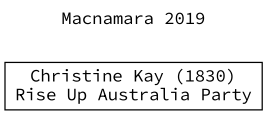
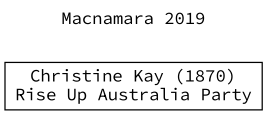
node "Christine Kay (1830) Rise Up Australia Party": label "Christine Kay (1830) Rise Up Australia Party" -> "Christine Kay (1870) Rise Up Australia Party"
